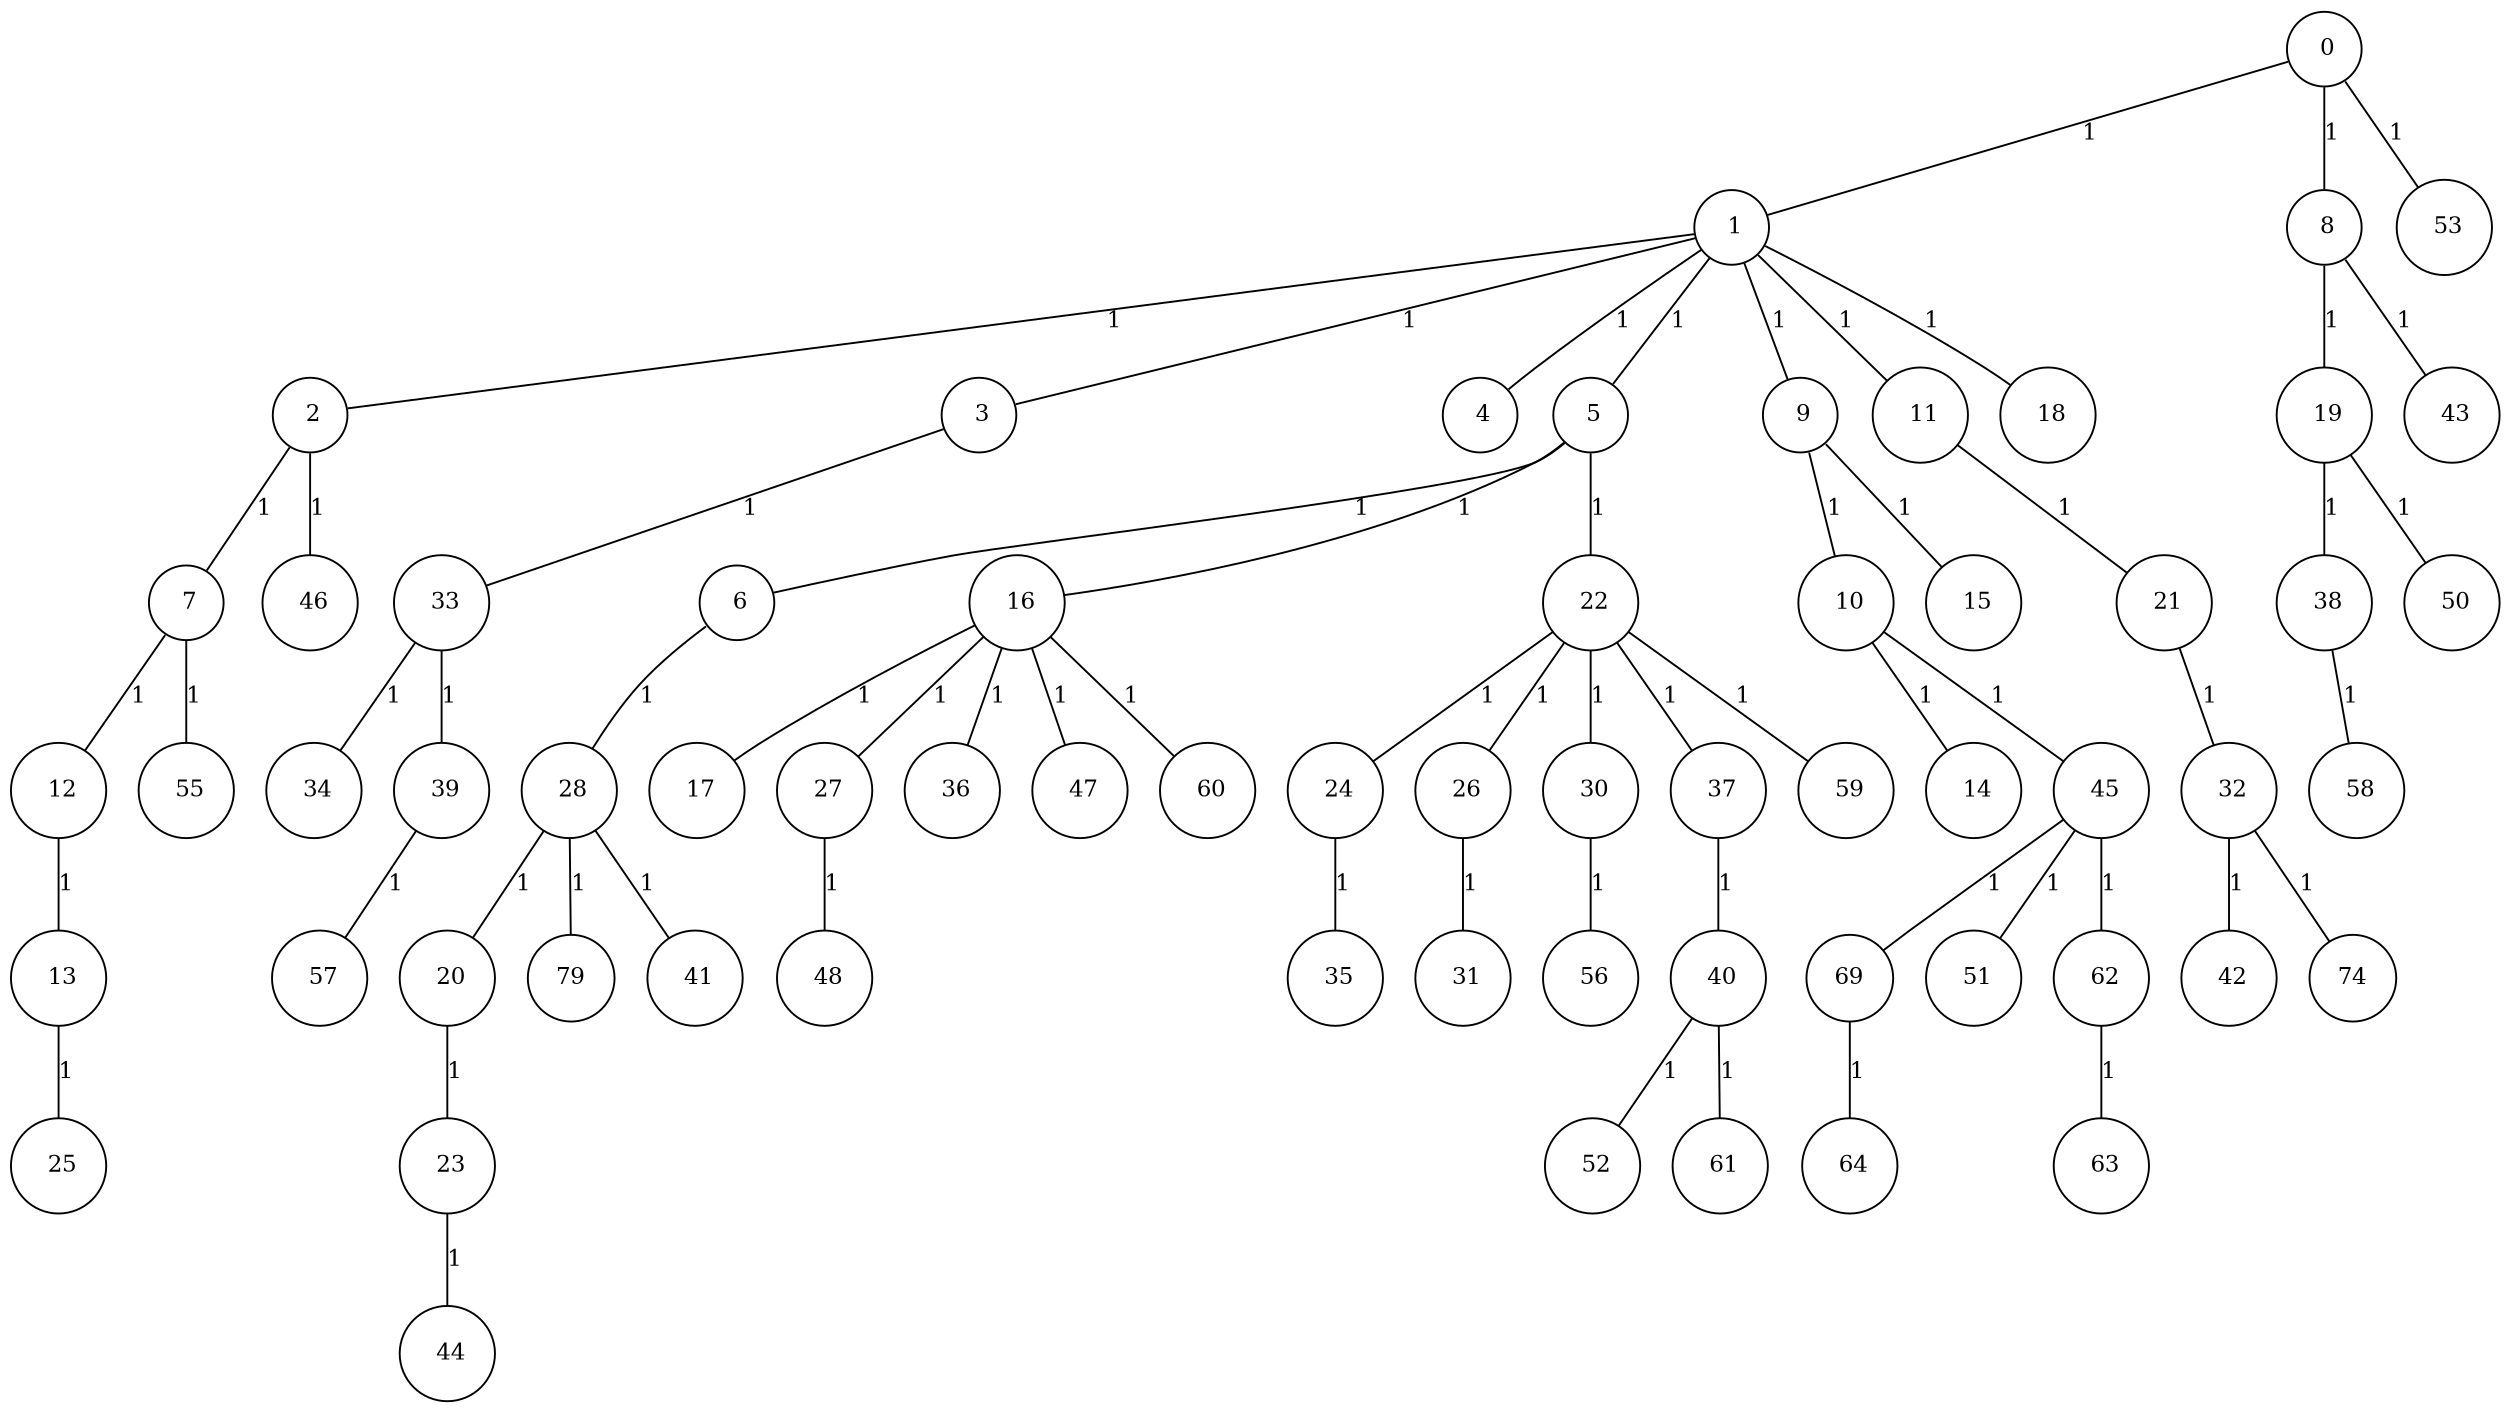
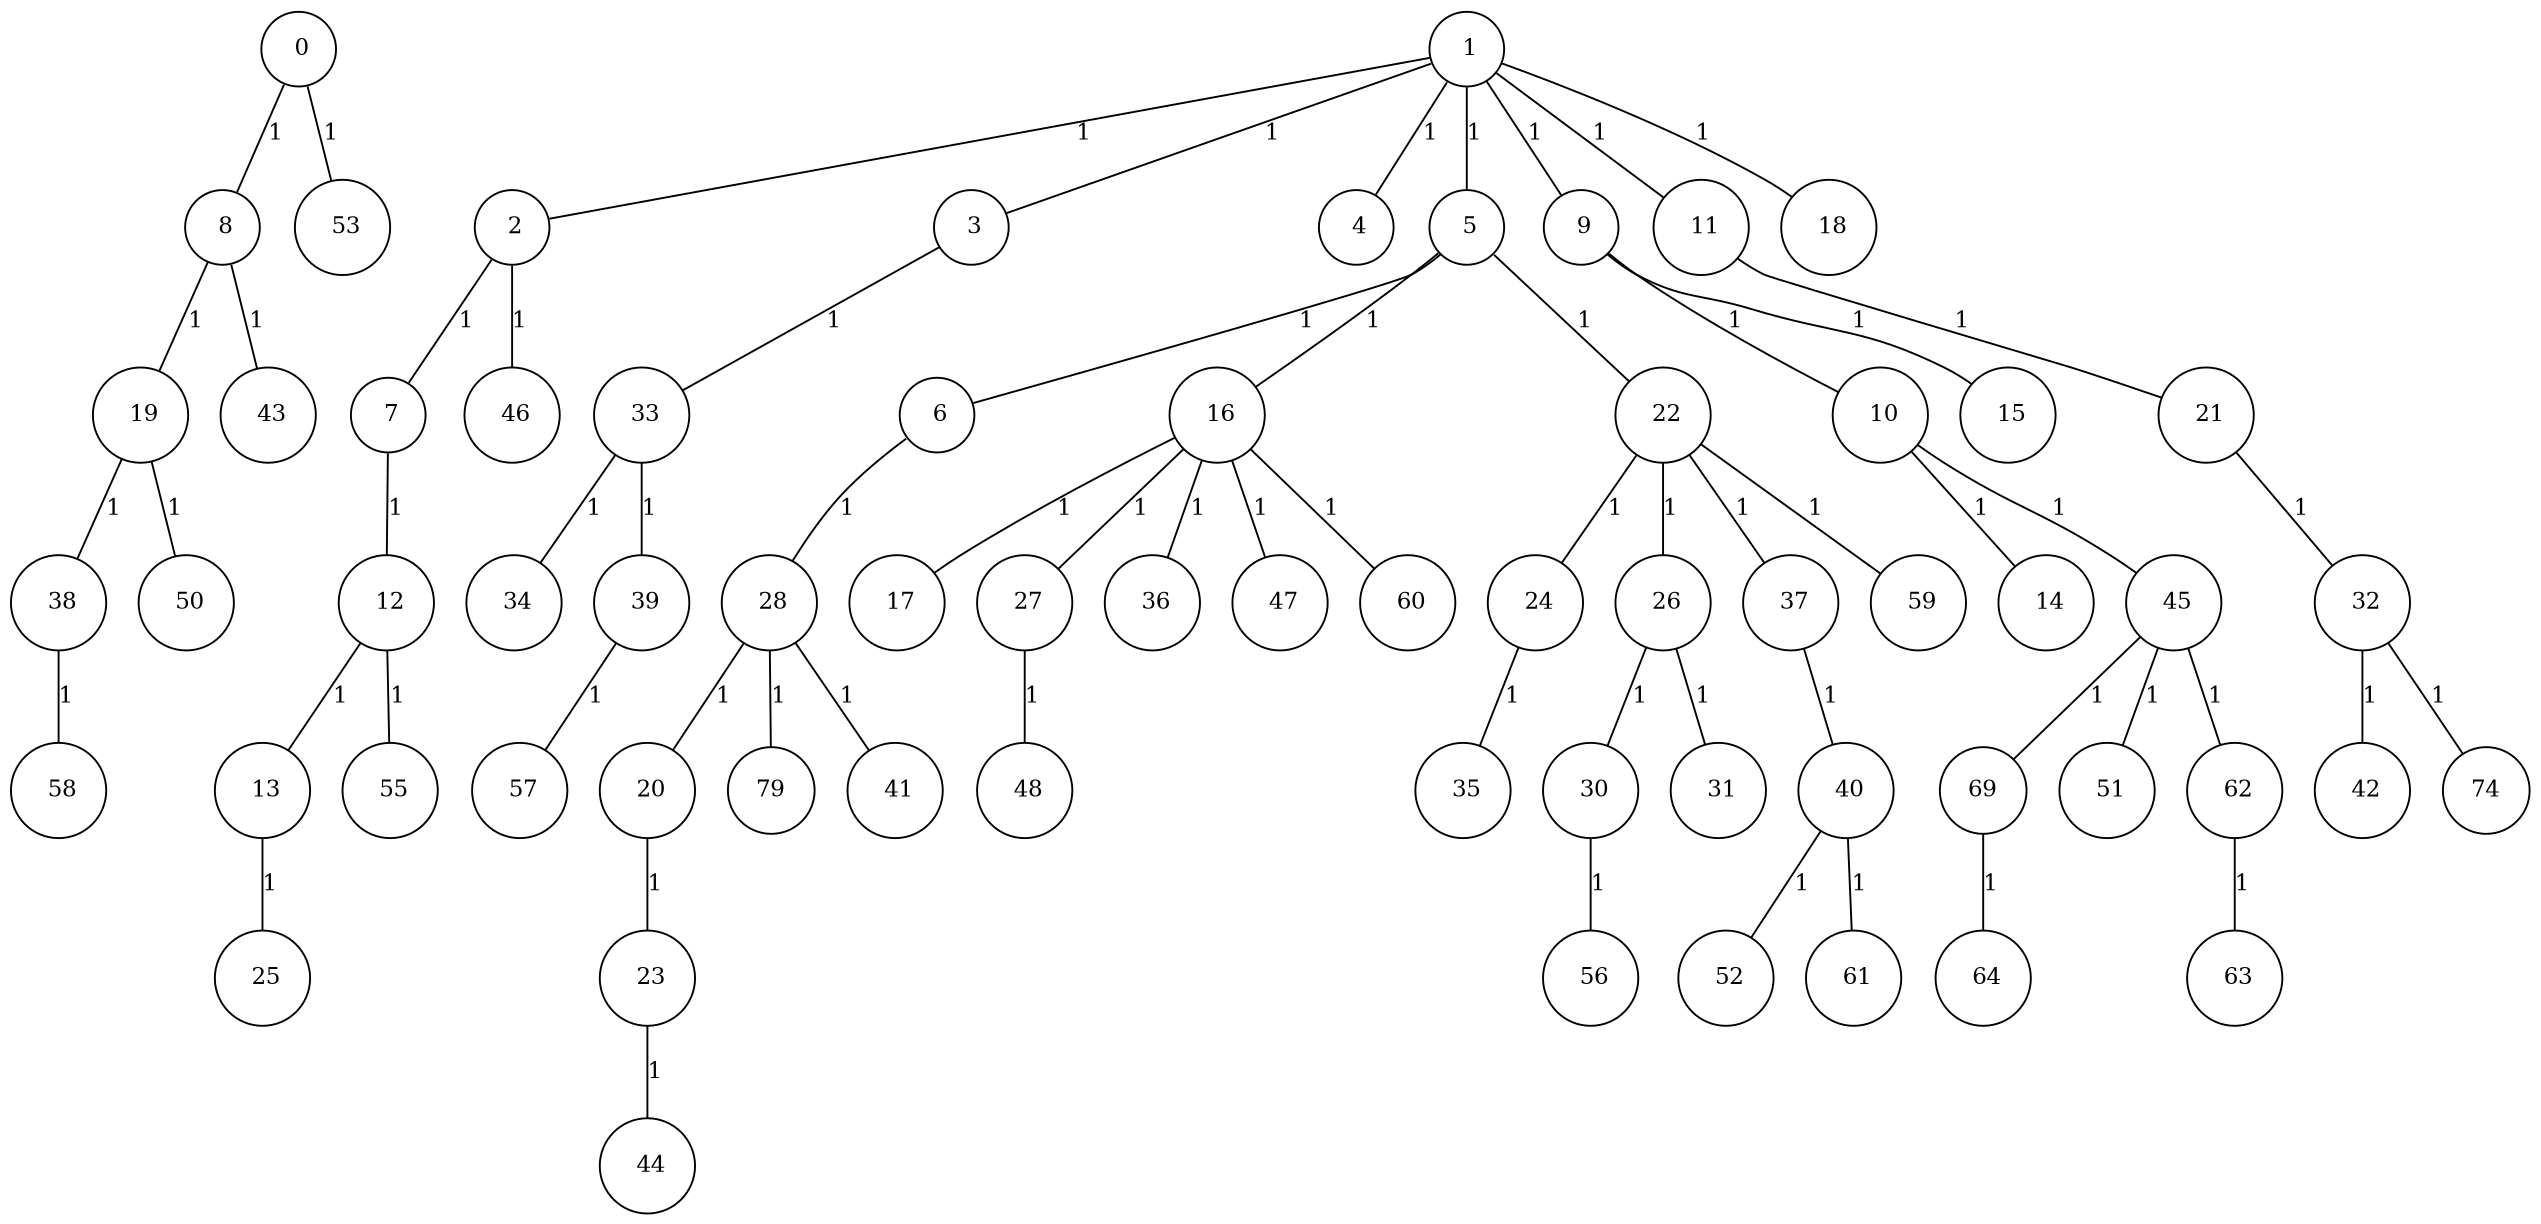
edge "0" -- "1": removed, label "1"
edge "7" -- "55": now "12" -- "55"
edge "22" -- "30": now "26" -- "30"
